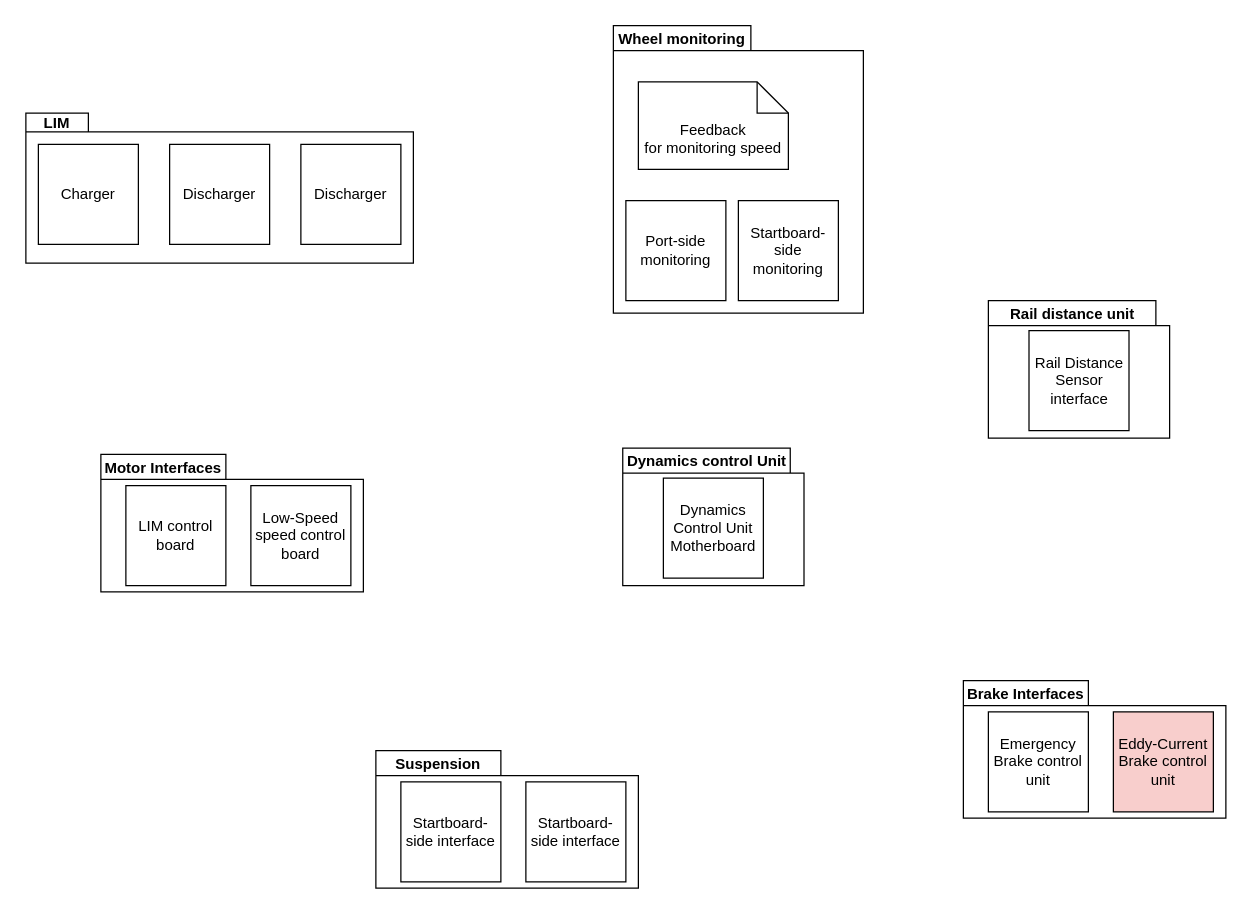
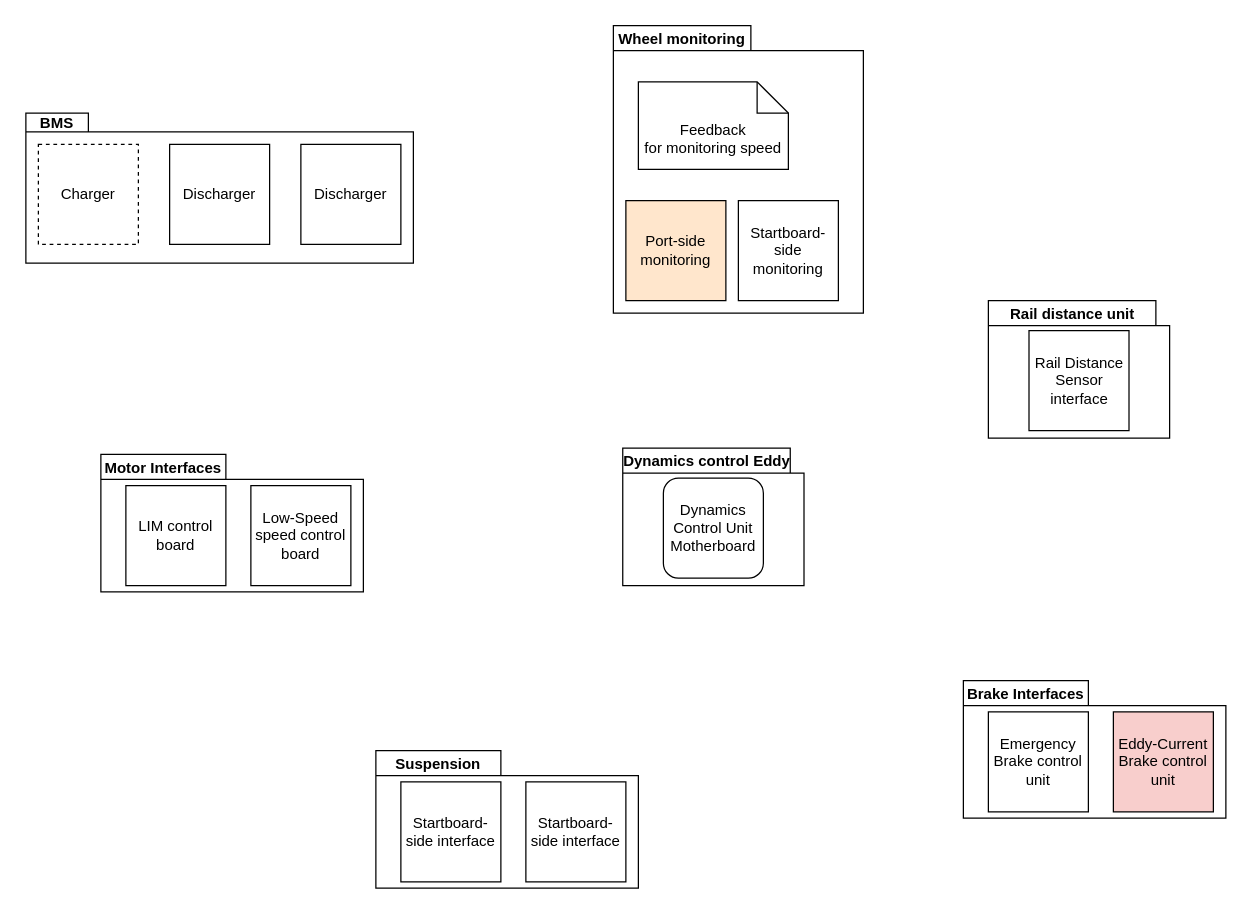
node "LIM": label "LIM" -> "BMS"
node "Charger": style solid -> dashed
node "Port-side monitoring": fillcolor #ffffff -> #ffe6cc
node "Dynamics control Unit": label "Dynamics control Unit" -> "Dynamics control Eddy"
node "Dynamics Control Unit Motherboard": shape rectangle -> rounded rectangle
